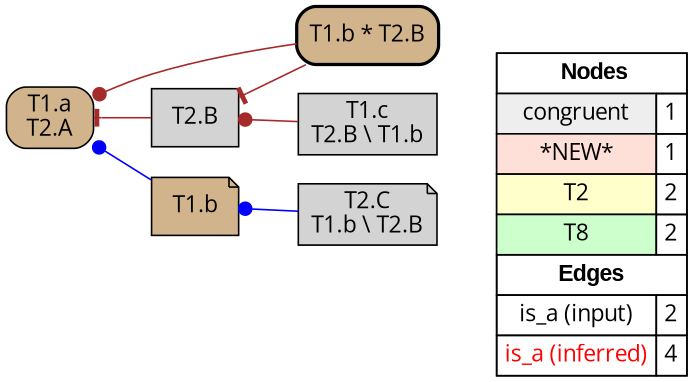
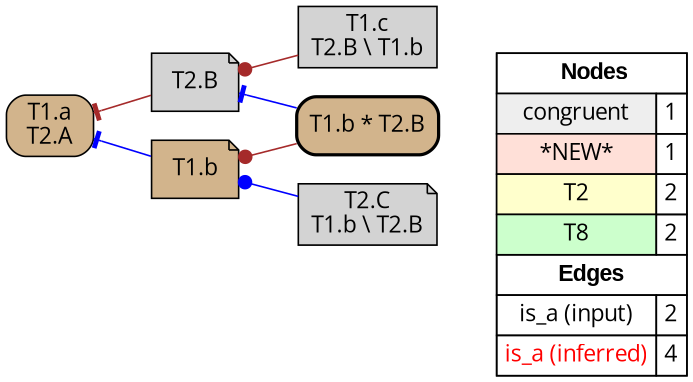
edge "T1.b * T2.B" -> "T1.a T2.A": now "T1.b * T2.B" -> "T1.b"
edge "T1.b * T2.B" -> "T2.B": color brown -> blue
node "T2.B": shape box -> note
edge "T1.b" -> "T1.a T2.A": arrowhead dot -> tee
